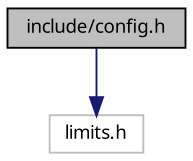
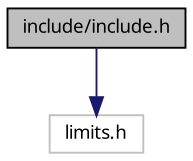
node "include/config.h": label "include/config.h" -> "include/include.h"
